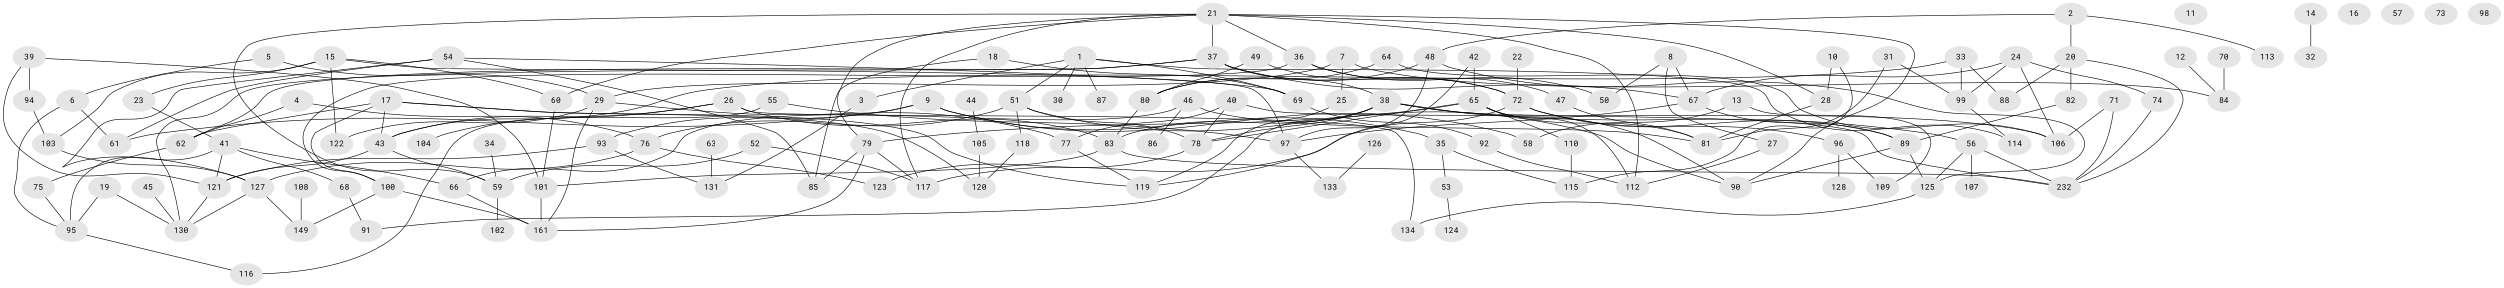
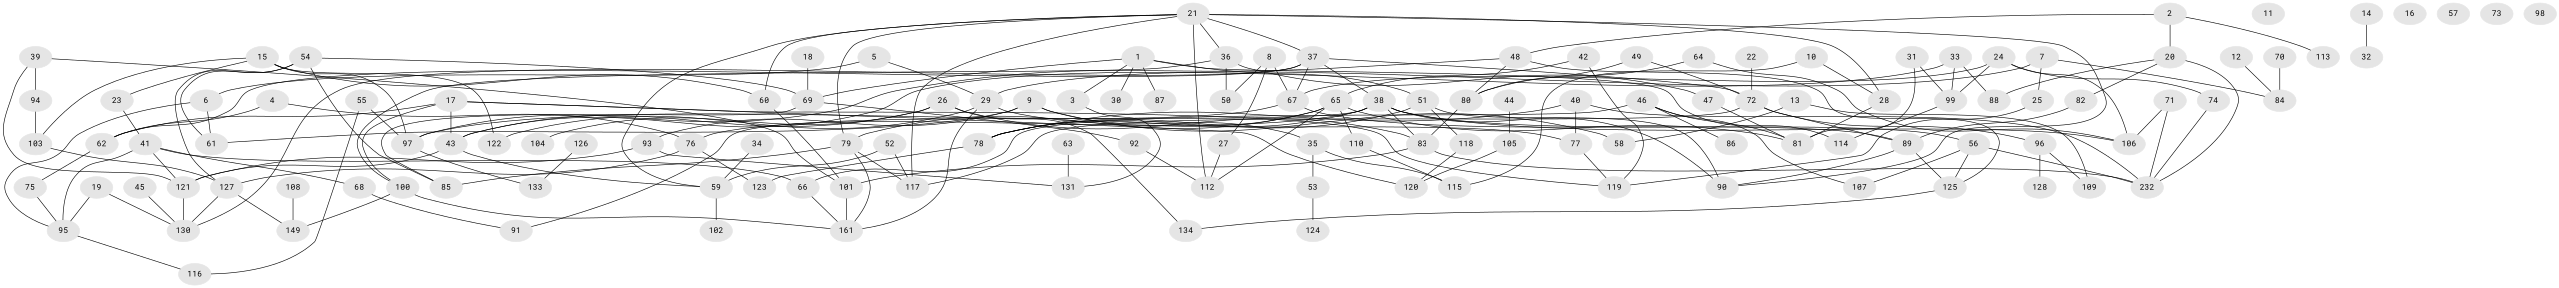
edge "18" -- "85": now "69" -- "85"
edge "51" -- "76": now "38" -- "76"
edge "46" -- "107": added
